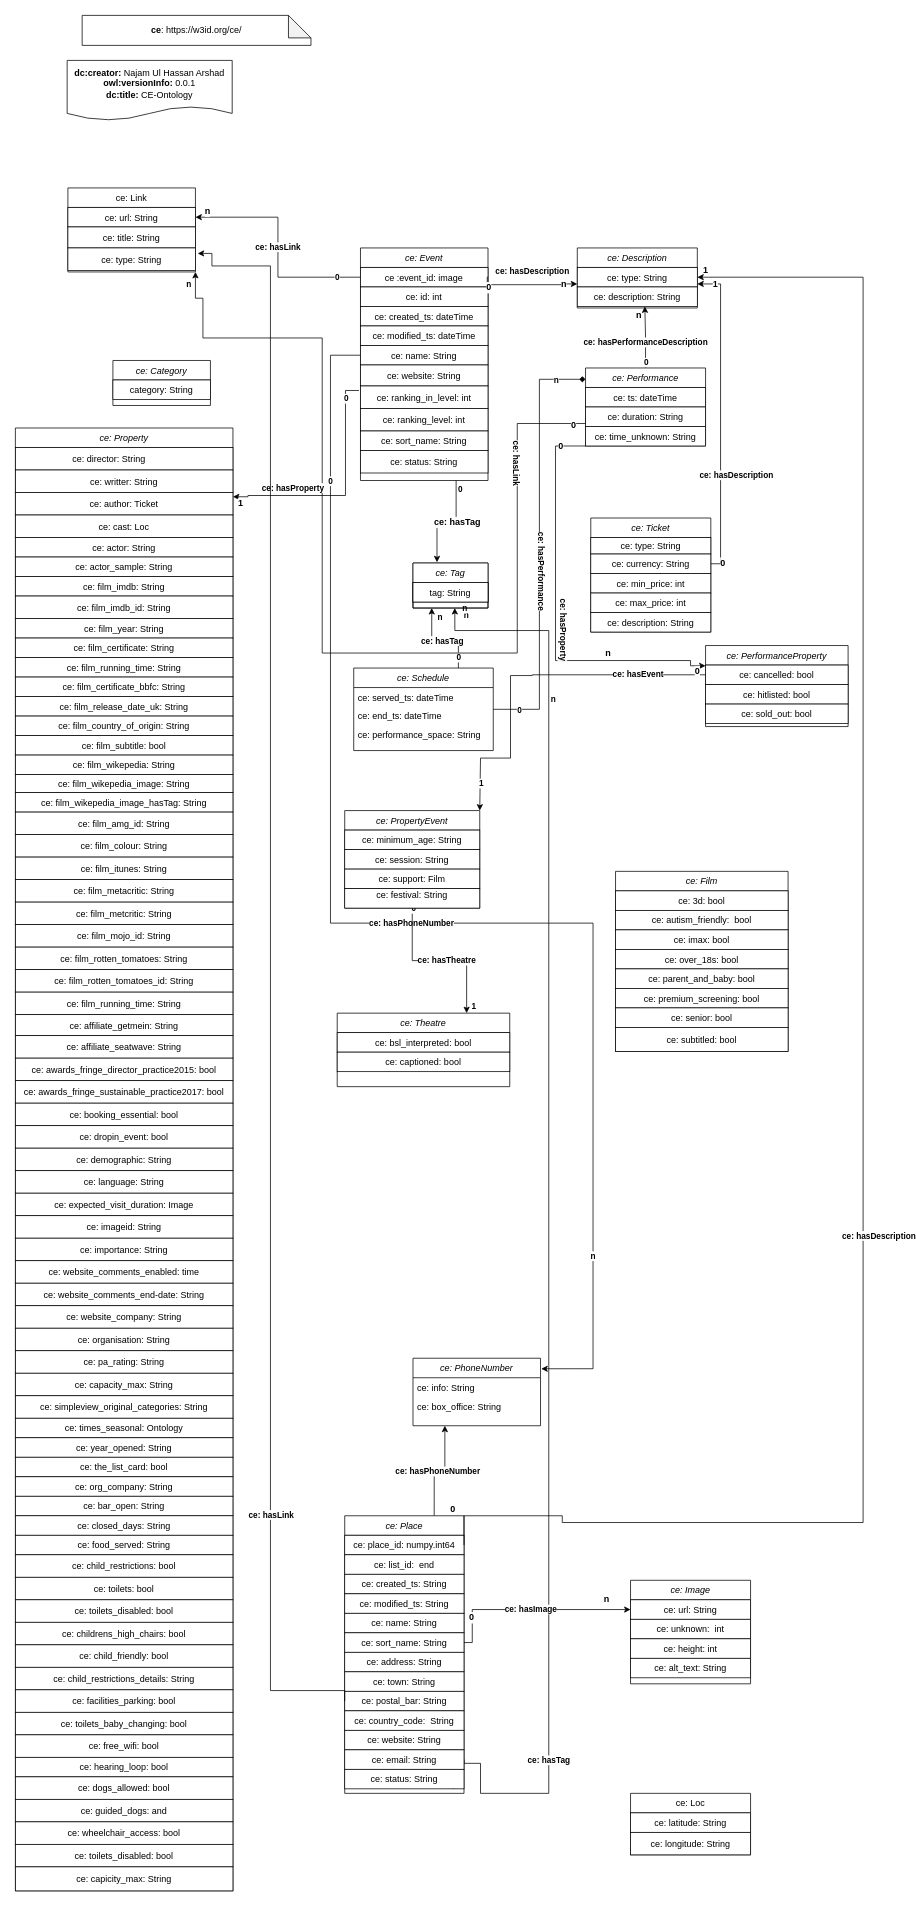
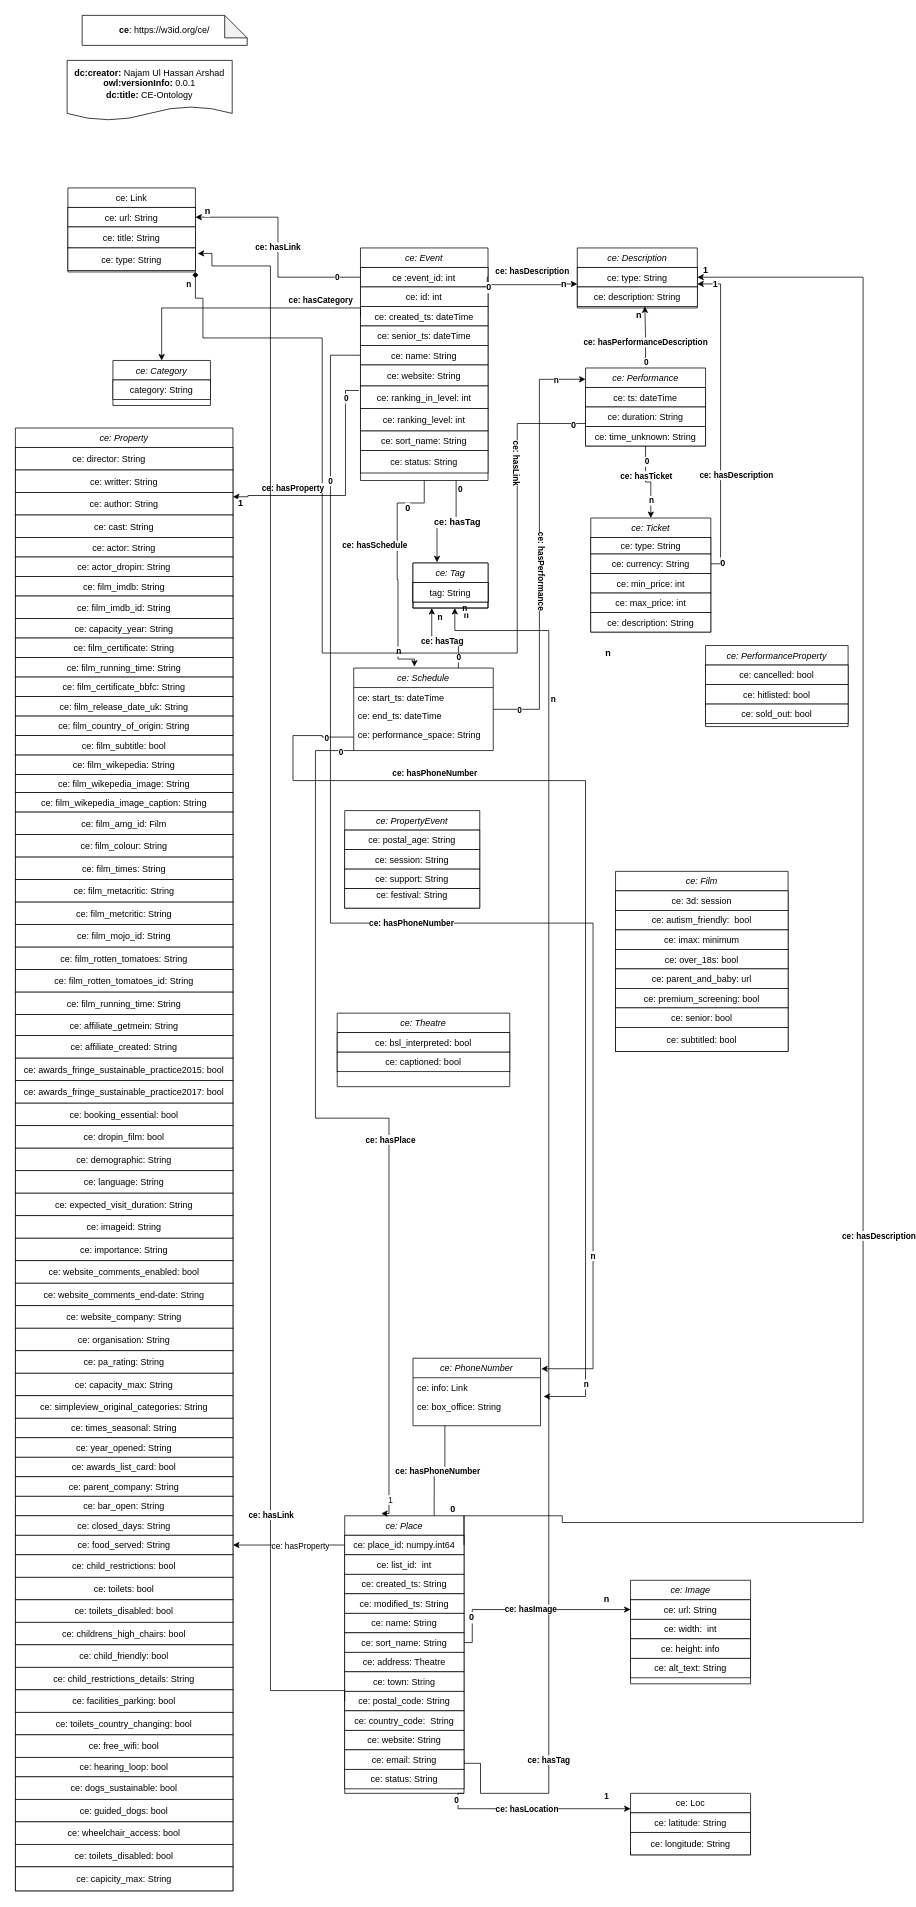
node "ce: https://w3id.org/ce/": size 229x30 -> 165x30
edge "ce: duration: String" -> "ce: Link": arrowhead classic -> diamond
node "ce :event_id: image": label "ce :event_id: image" -> "ce :event_id: int"
edge "ce: created_ts: dateTime" -> "ce: Category": added, label "ce: hasCategory"
node "ce: modified_ts: dateTime": label "ce: modified_ts: dateTime" -> "ce: senior_ts: dateTime"
edge "ce: Schedule" -> "ce: Performance": arrowhead diamond -> classic
edge "ce: Performance" -> "ce: Ticket": added, labels "0", "ce: hasTicket", "n"
node "ce: author: Ticket": label "ce: author: Ticket" -> "ce: author: String"
node "ce: cast: Loc": label "ce: cast: Loc" -> "ce: cast: String"
edge "ce: Event" -> "ce: Schedule": added, labels "0", "ce: hasSchedule", "n"
node "ce: actor_sample: String": label "ce: actor_sample: String" -> "ce: actor_dropin: String"
edge "ce: Performance" -> "ce: PerformanceProperty": removed, labels "0", "ce: hasProperty"
node "ce: film_year: String": label "ce: film_year: String" -> "ce: capacity_year: String"
edge "ce: cancelled: bool" -> "ce: PropertyEvent": removed, labels "0", "ce: hasEvent", "1"
node "ce: served_ts: dateTime": label "ce: served_ts: dateTime" -> "ce: start_ts: dateTime"
node "ce: film_wikepedia_image_hasTag: String": label "ce: film_wikepedia_image_hasTag: String" -> "ce: film_wikepedia_image_caption: String"
node "ce: film_amg_id: String": label "ce: film_amg_id: String" -> "ce: film_amg_id: Film"
node "ce: minimum_age: String": label "ce: minimum_age: String" -> "ce: postal_age: String"
node "ce: film_itunes: String": label "ce: film_itunes: String" -> "ce: film_times: String"
node "ce: support: Film": label "ce: support: Film" -> "ce: support: String"
node "ce: 3d: bool": label "ce: 3d: bool" -> "ce: 3d: session"
edge "ce: Schedule" -> "ce: Place": added, labels "0", "ce: hasPlace", "1"
node "ce: imax: bool": label "ce: imax: bool" -> "ce: imax: minimum"
edge "ce: performance_space: String" -> "ce: box_office: String": added, labels "0", "ce: hasPhoneNumber", "n"
edge "ce: PropertyEvent" -> "ce: Theatre": removed, labels "0", "ce: hasTheatre", "1"
node "ce: parent_and_baby: bool": label "ce: parent_and_baby: bool" -> "ce: parent_and_baby: url"
node "ce: affiliate_seatwave: String": label "ce: affiliate_seatwave: String" -> "ce: affiliate_created: String"
node "ce: awards_fringe_director_practice2015: bool": label "ce: awards_fringe_director_practice2015: bool" -> "ce: awards_fringe_sustainable_practice2015: bool"
node "ce: dropin_event: bool": label "ce: dropin_event: bool" -> "ce: dropin_film: bool"
node "ce: expected_visit_duration: Image": label "ce: expected_visit_duration: Image" -> "ce: expected_visit_duration: String"
node "ce: website_comments_enabled: time": label "ce: website_comments_enabled: time" -> "ce: website_comments_enabled: bool"
node "ce: info: String": label "ce: info: String" -> "ce: info: Link"
node "ce: times_seasonal: Ontology": label "ce: times_seasonal: Ontology" -> "ce: times_seasonal: String"
edge "ce: Place" -> "ce: PhoneNumber": arrowhead classic -> none
node "ce: the_list_card: bool": label "ce: the_list_card: bool" -> "ce: awards_list_card: bool"
node "ce: org_company: String": label "ce: org_company: String" -> "ce: parent_company: String"
edge "ce: place_id: numpy.int64" -> "ce: food_served: String": added, label "ce: hasProperty"
node "ce: list_id: end": label "ce: list_id: end" -> "ce: list_id: int"
node "ce: unknown: int": label "ce: unknown: int" -> "ce: width: int"
node "ce: height: int": label "ce: height: int" -> "ce: height: info"
node "ce: address: String": label "ce: address: String" -> "ce: address: Theatre"
node "ce: postal_bar: String": label "ce: postal_bar: String" -> "ce: postal_code: String"
node "ce: toilets_baby_changing: bool": label "ce: toilets_baby_changing: bool" -> "ce: toilets_country_changing: bool"
node "ce: dogs_allowed: bool": label "ce: dogs_allowed: bool" -> "ce: dogs_sustainable: bool"
edge "ce: Place" -> "ce: Loc": added, labels "0", "ce: hasLocation", "1"
node "ce: guided_dogs: and": label "ce: guided_dogs: and" -> "ce: guided_dogs: bool"
